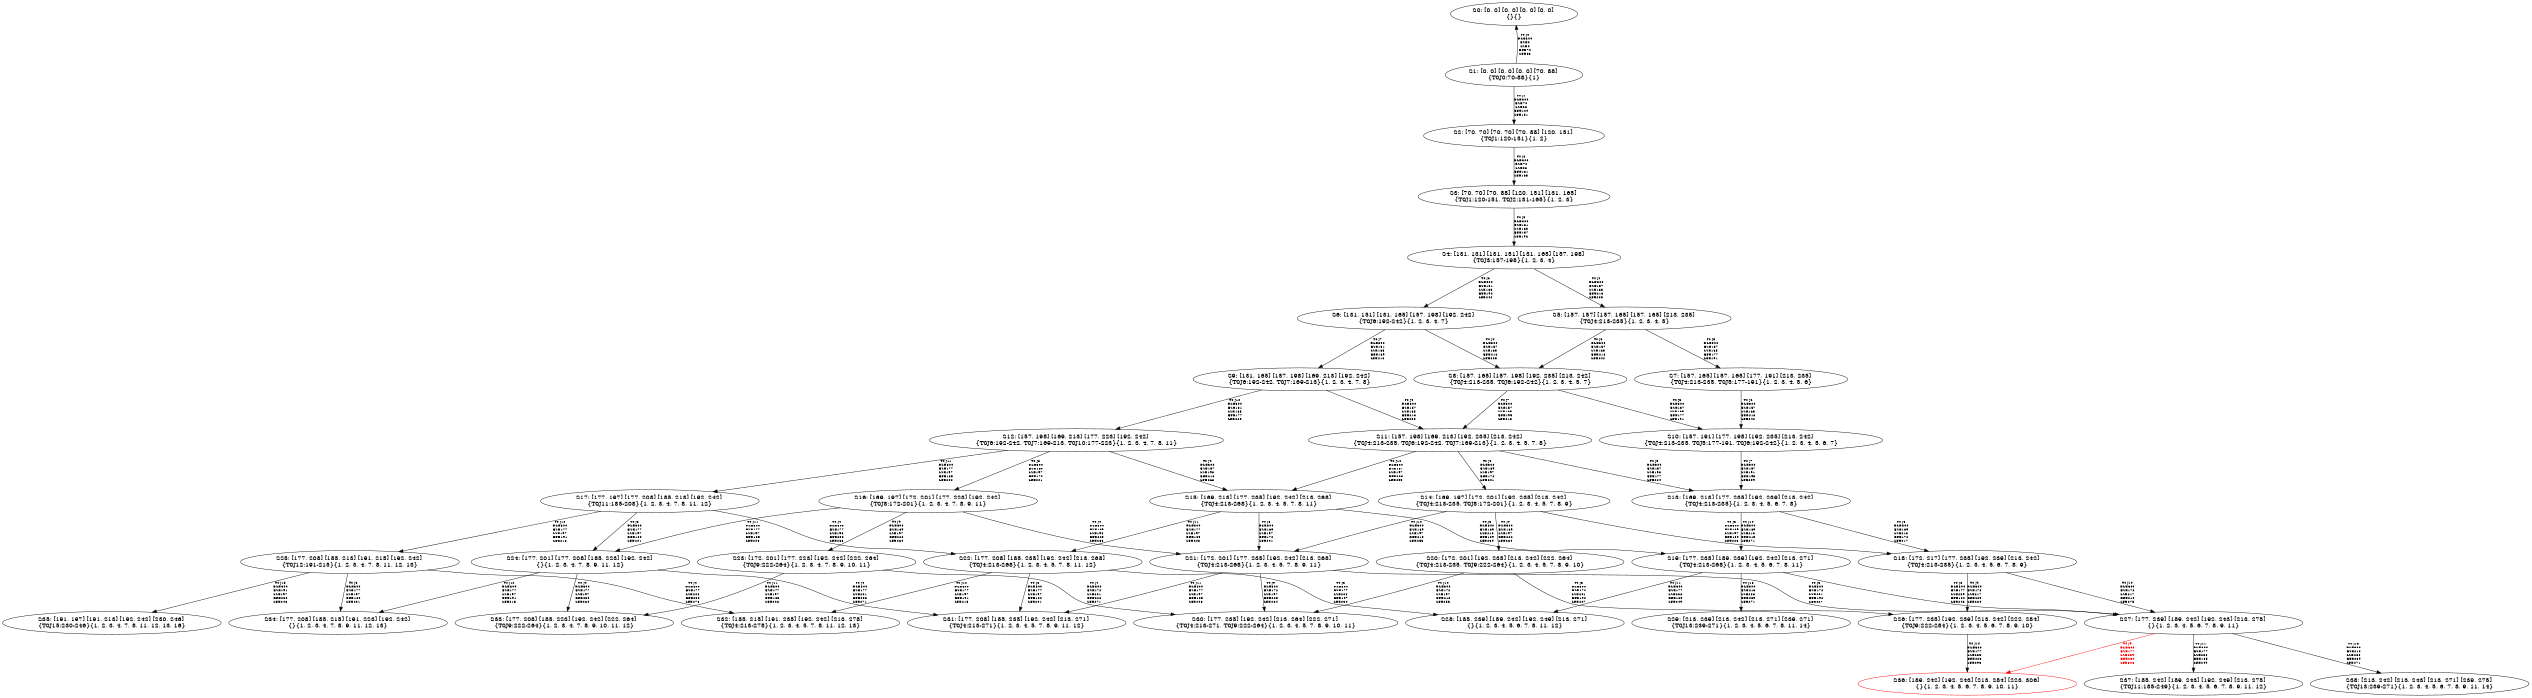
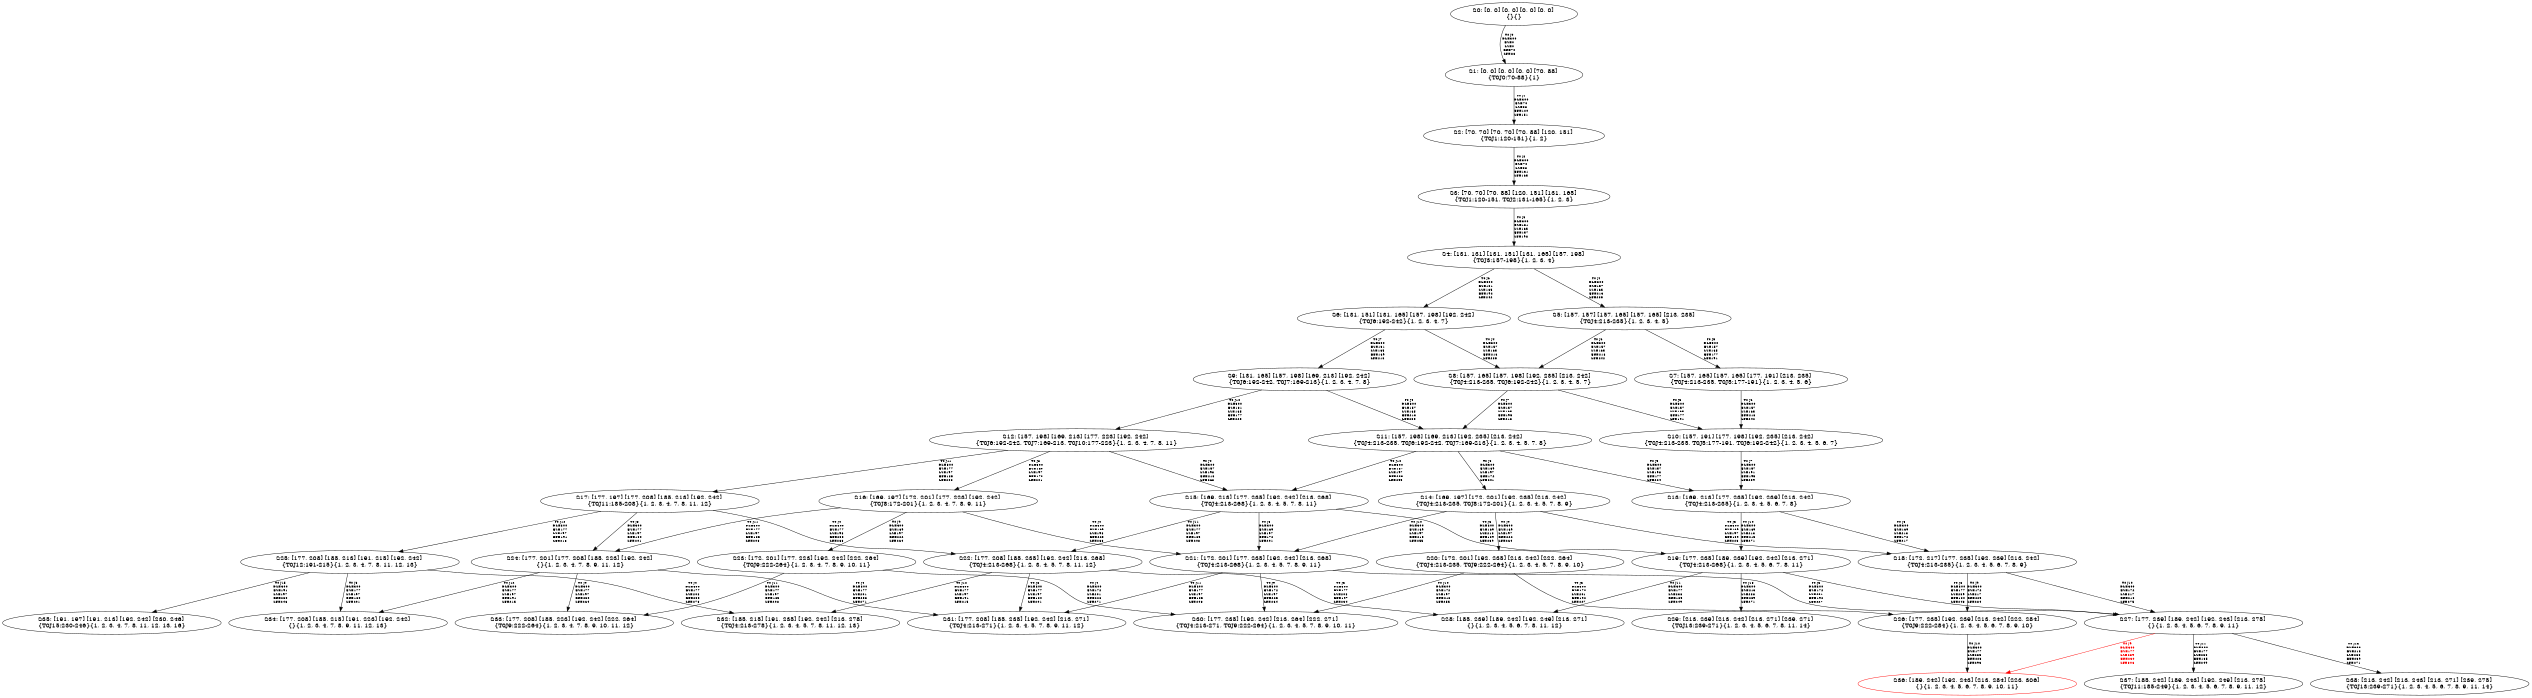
edge "S1: [0, 0] [0, 0] [0, 0] [70, 88] {T0J0:70-88}{1}" -> "S0: [0, 0] [0, 0] [0, 0] [0, 0] {}{}": reversed
